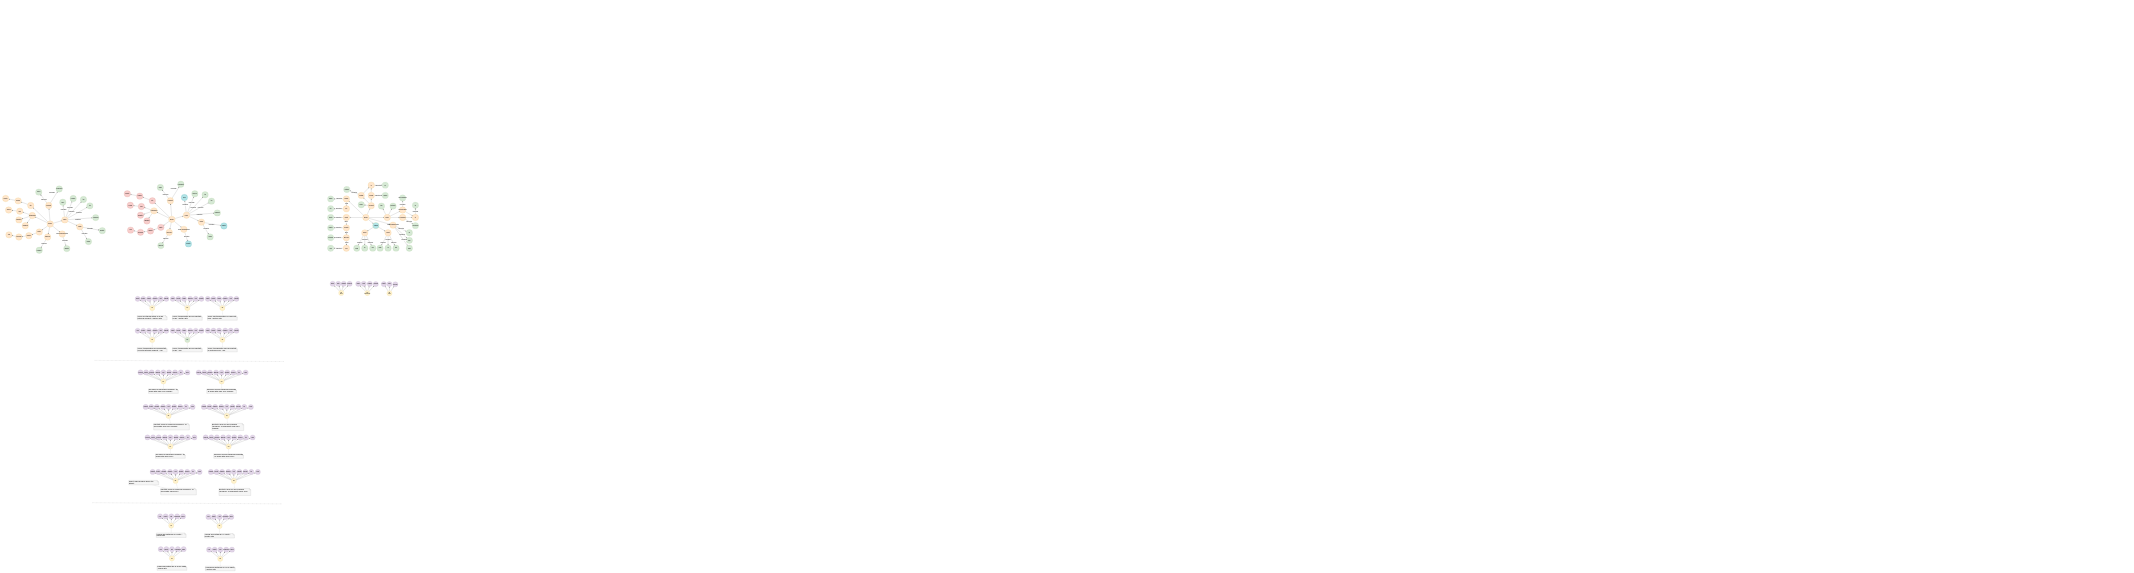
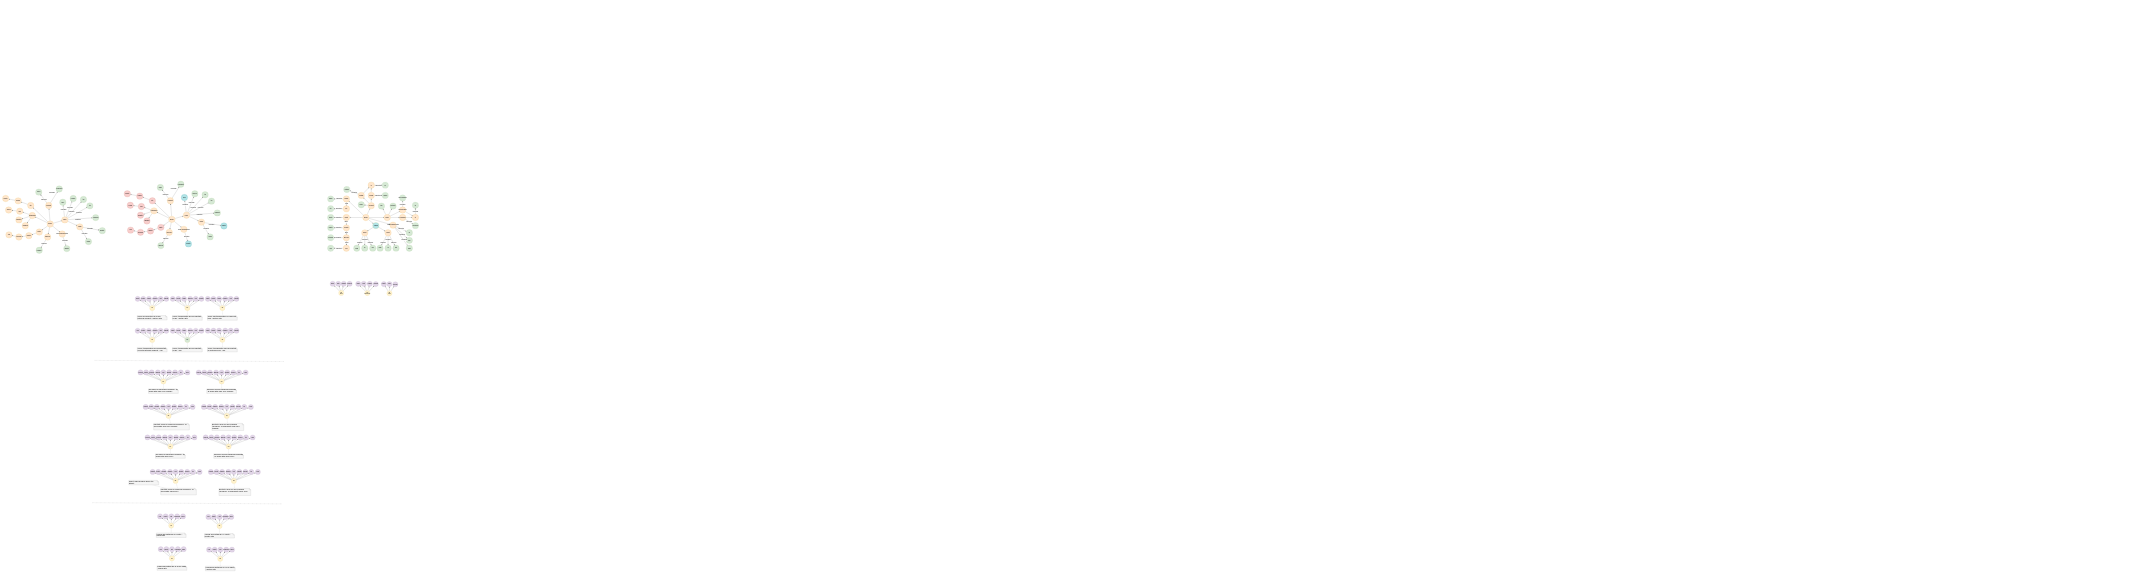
node "Supply and transformation of oil and petroleum products - monthly data": label "Supply and transformation of oil and petroleum products - monthly data" -> "Supply and superstore of oil and petroleum products - monthly data"
